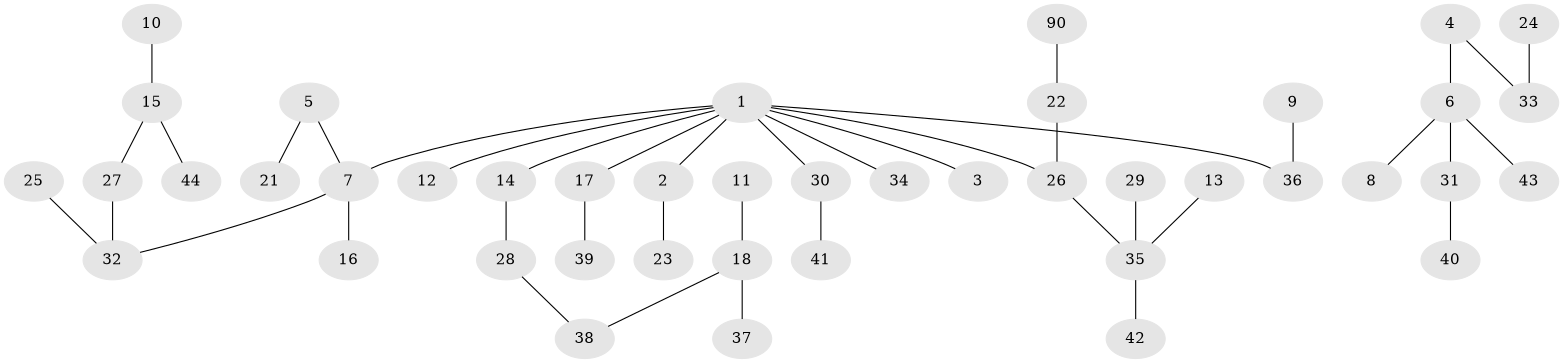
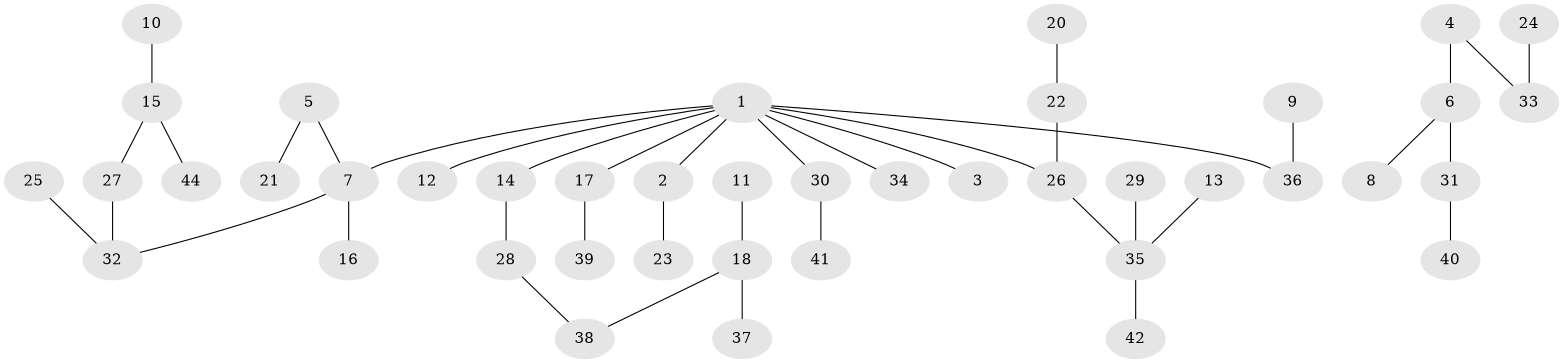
node "90": label "90" -> "20"
node "43": removed
